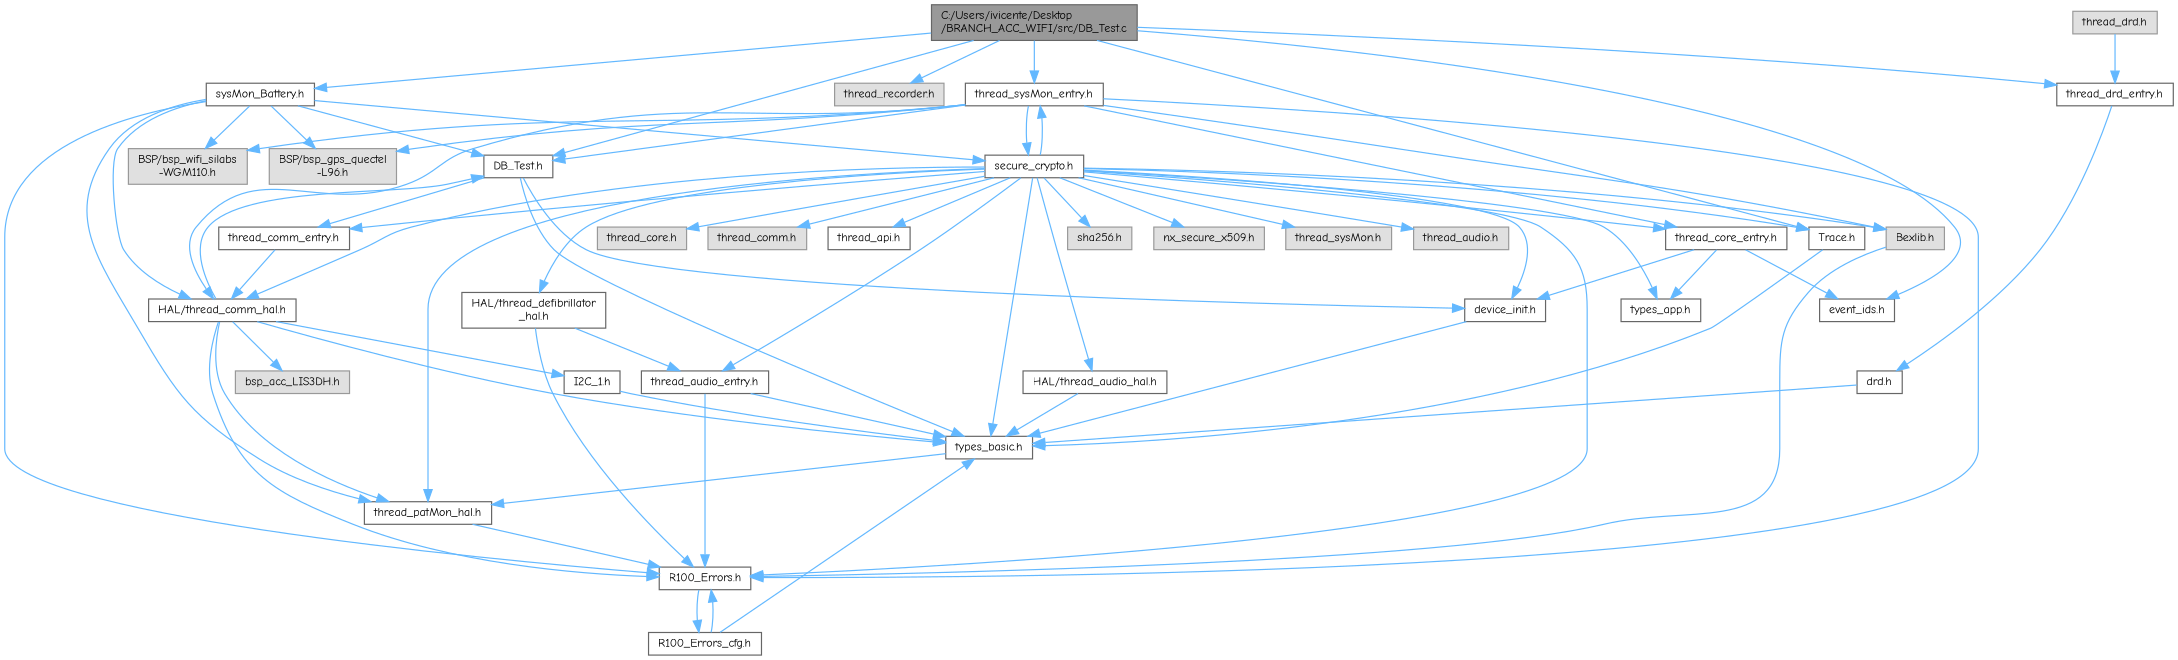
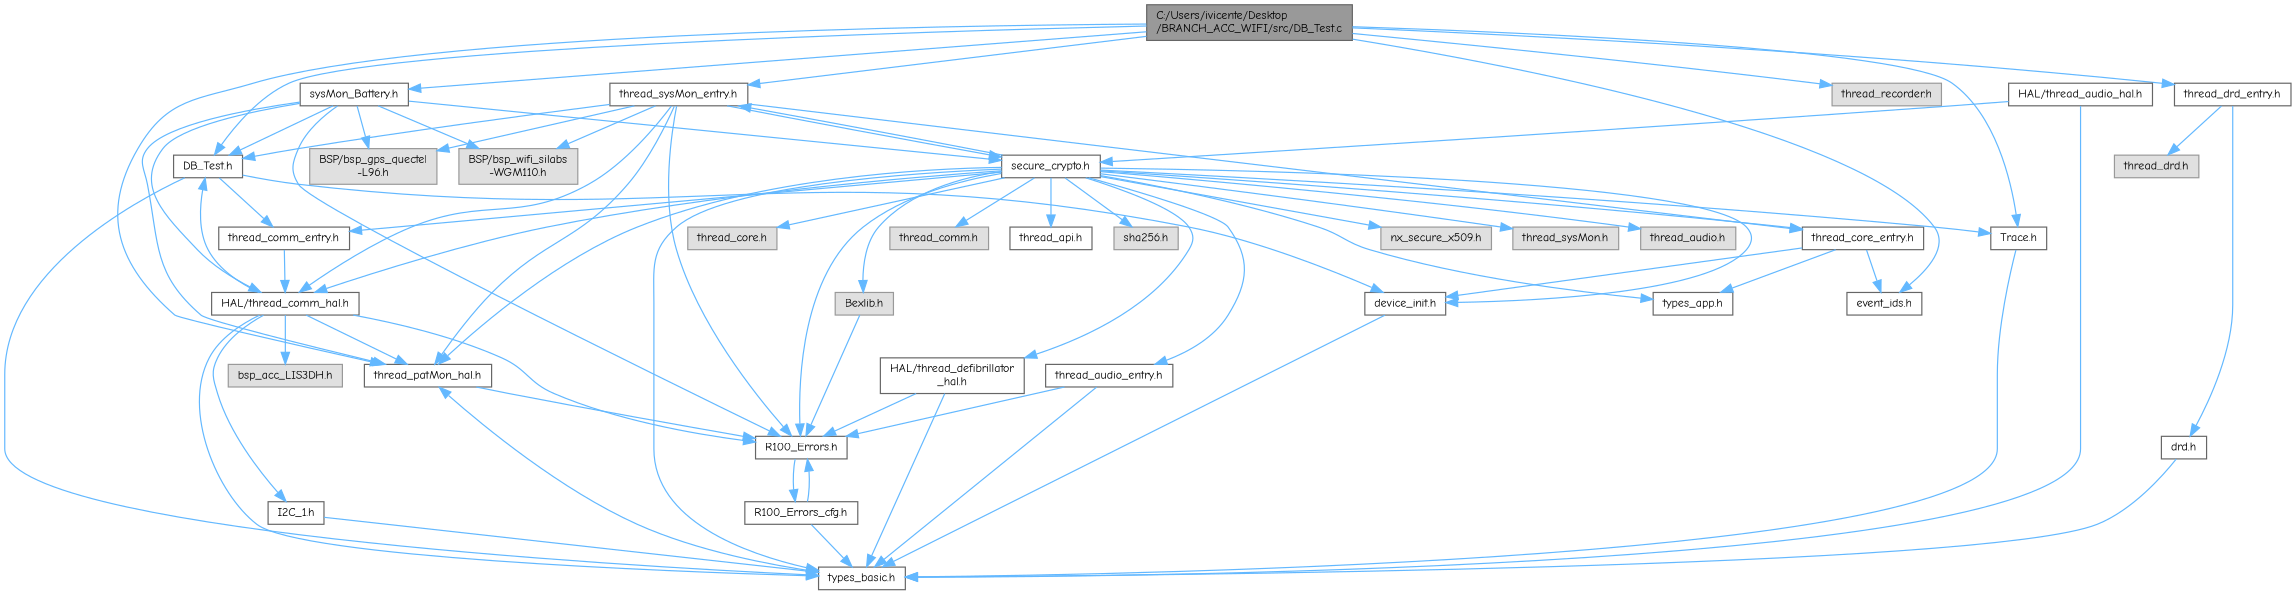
edge "thread_drd.h" -> "thread_drd_entry.h": reversed
edge "C:/Users/ivicente/Desktop /BRANCH_ACC_WIFI/src/DB_Test.c" -> "thread_patMon_hal.h": added
edge "thread_sysMon_entry.h" -> "Bexlib.h": now "thread_sysMon_entry.h" -> "thread_patMon_hal.h"
edge "secure_crypto.h" -> "HAL/thread_audio_hal.h": reversed
edge "HAL/thread_defibrillator _hal.h" -> "thread_audio_entry.h": now "HAL/thread_defibrillator _hal.h" -> "types_basic.h"
